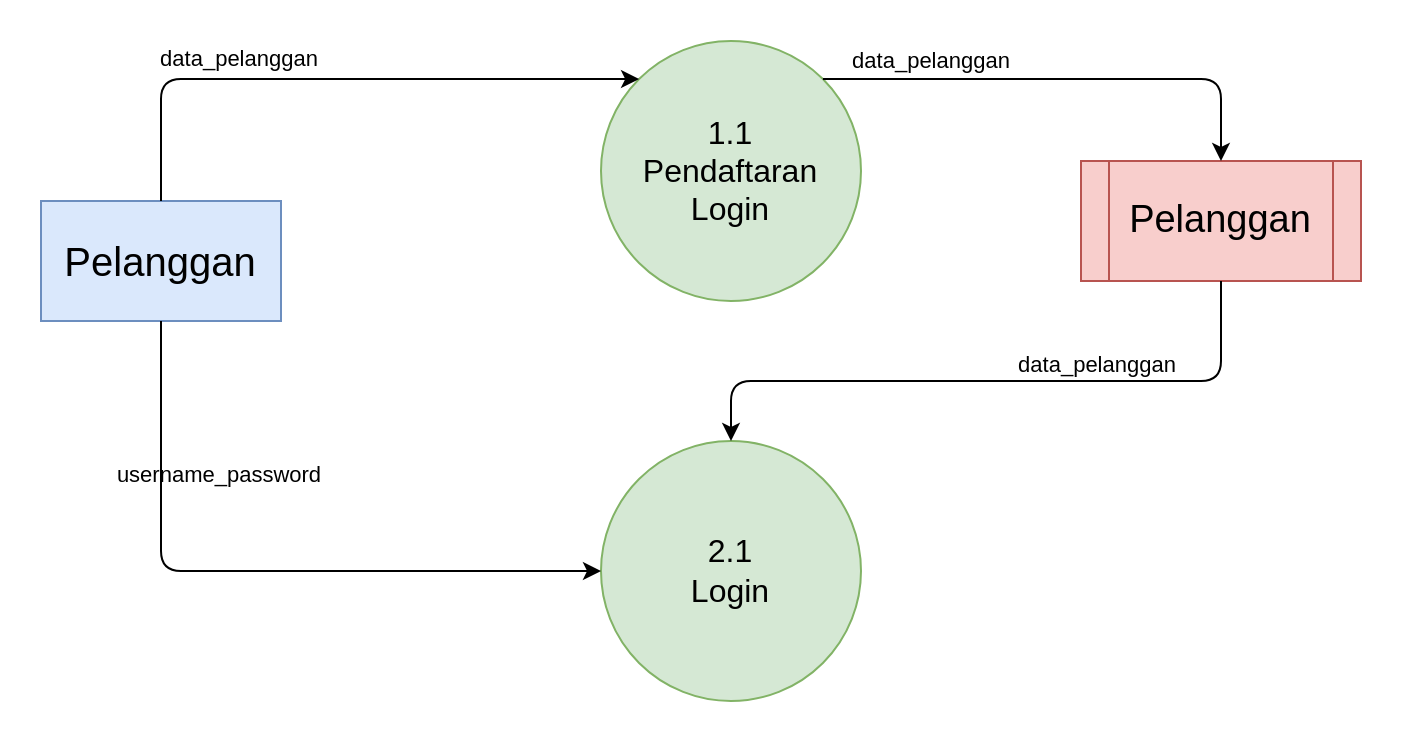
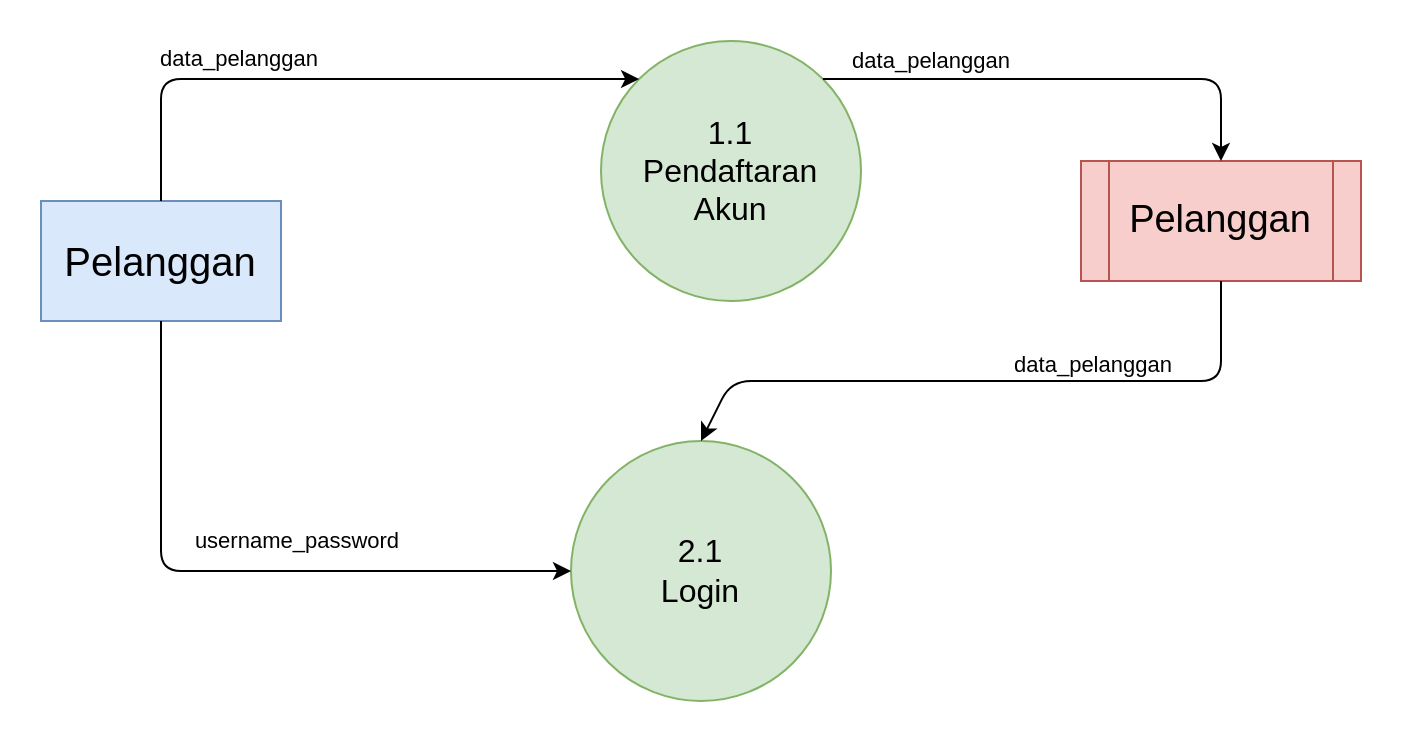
node "1.1 Pendaftaran Login": label "1.1 Pendaftaran Login" -> "1.1 Pendaftaran Akun"
node "2.1 Login": moved (731, 571) -> (701, 571)
